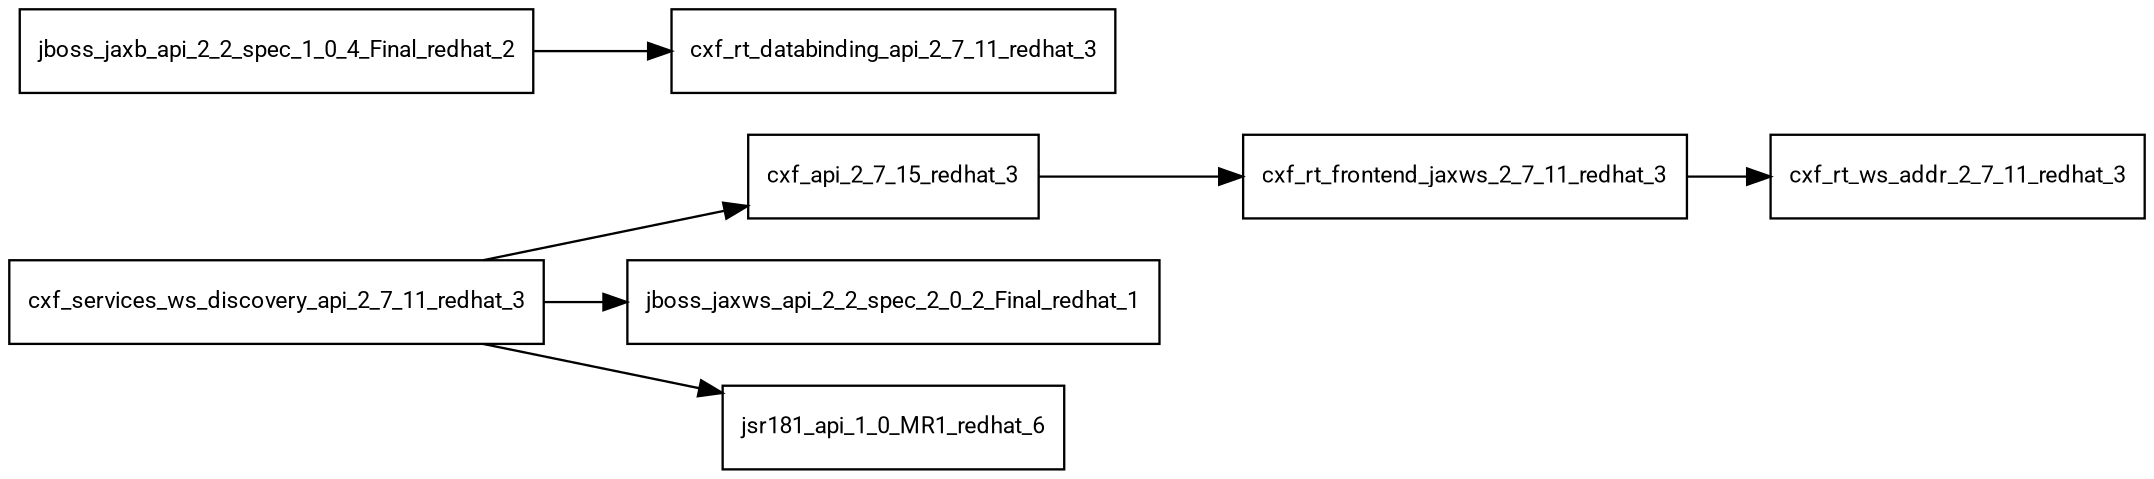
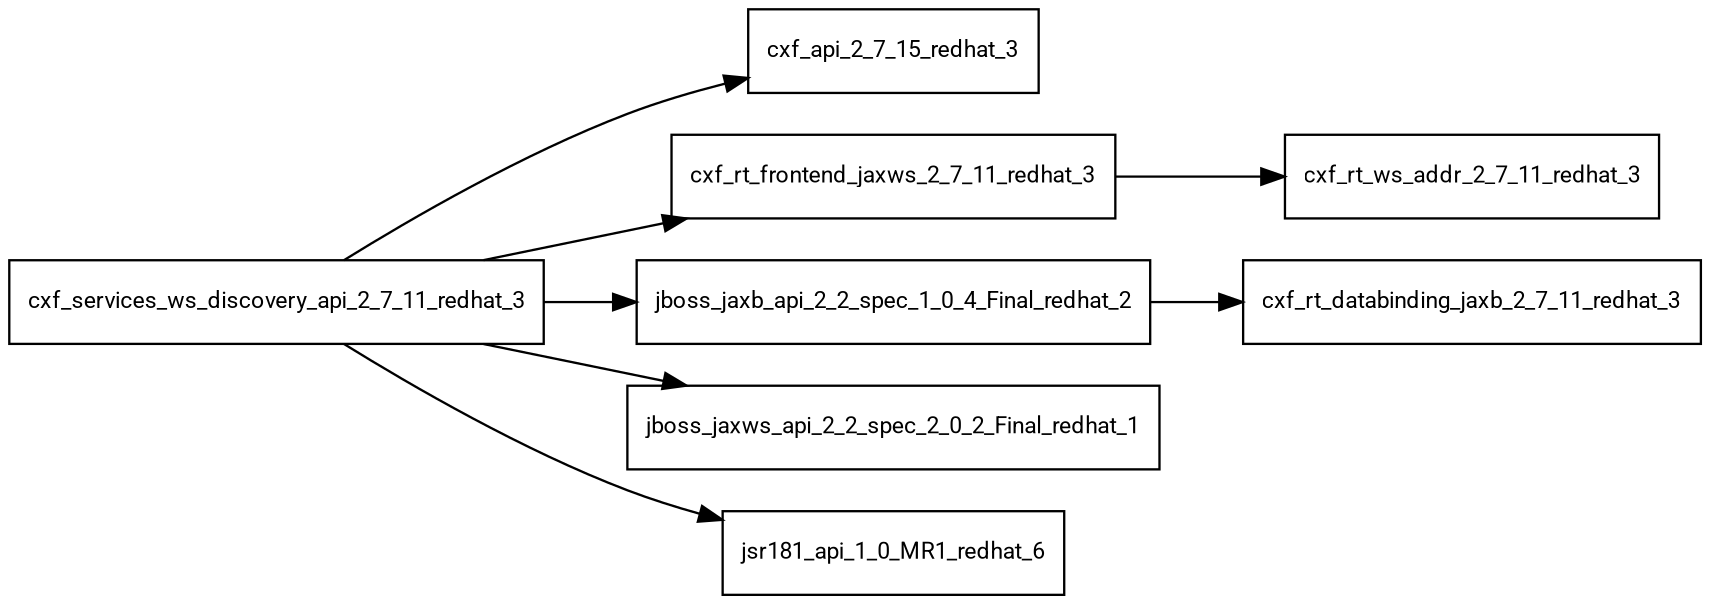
node "cxf_rt_databinding_api_2_7_11_redhat_3": label "cxf_rt_databinding_api_2_7_11_redhat_3" -> "cxf_rt_databinding_jaxb_2_7_11_redhat_3"
edge "cxf_api_2_7_15_redhat_3" -> "cxf_rt_frontend_jaxws_2_7_11_redhat_3": now "cxf_services_ws_discovery_api_2_7_11_redhat_3" -> "cxf_rt_frontend_jaxws_2_7_11_redhat_3"
edge "cxf_services_ws_discovery_api_2_7_11_redhat_3" -> "jboss_jaxb_api_2_2_spec_1_0_4_Final_redhat_2": added
